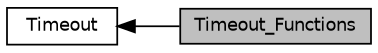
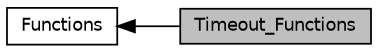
node "Timeout": label "Timeout" -> "Functions"
